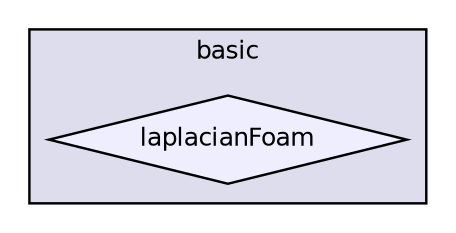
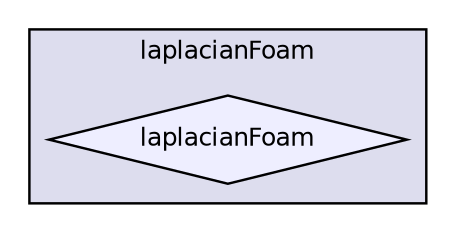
cluster "basic": label "basic" -> "laplacianFoam"
